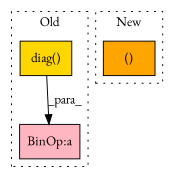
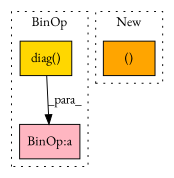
cluster "Old": label "Old" -> "BinOp"
